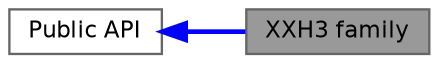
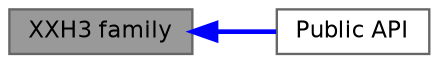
edge "XXH3 family" -> "Public API": reversed
